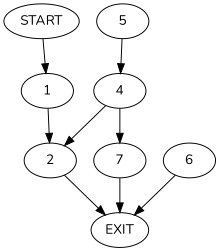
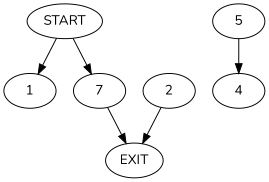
edge "1" -> "2": removed
edge "4" -> "7": now "START" -> "7"
edge "4" -> "2": removed
node "6": removed
